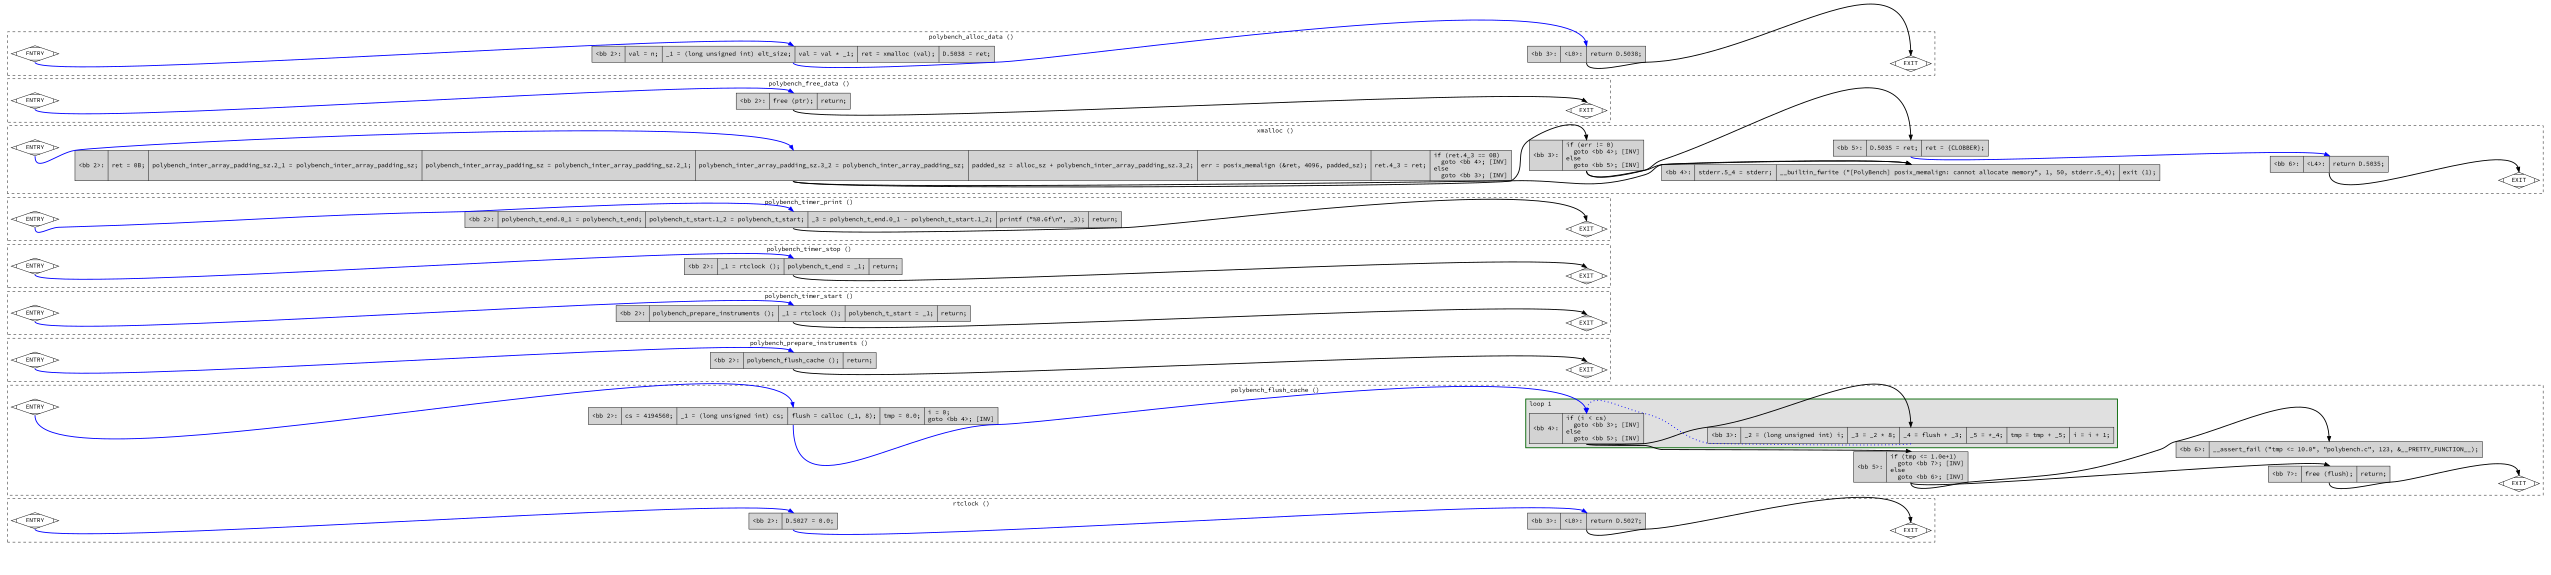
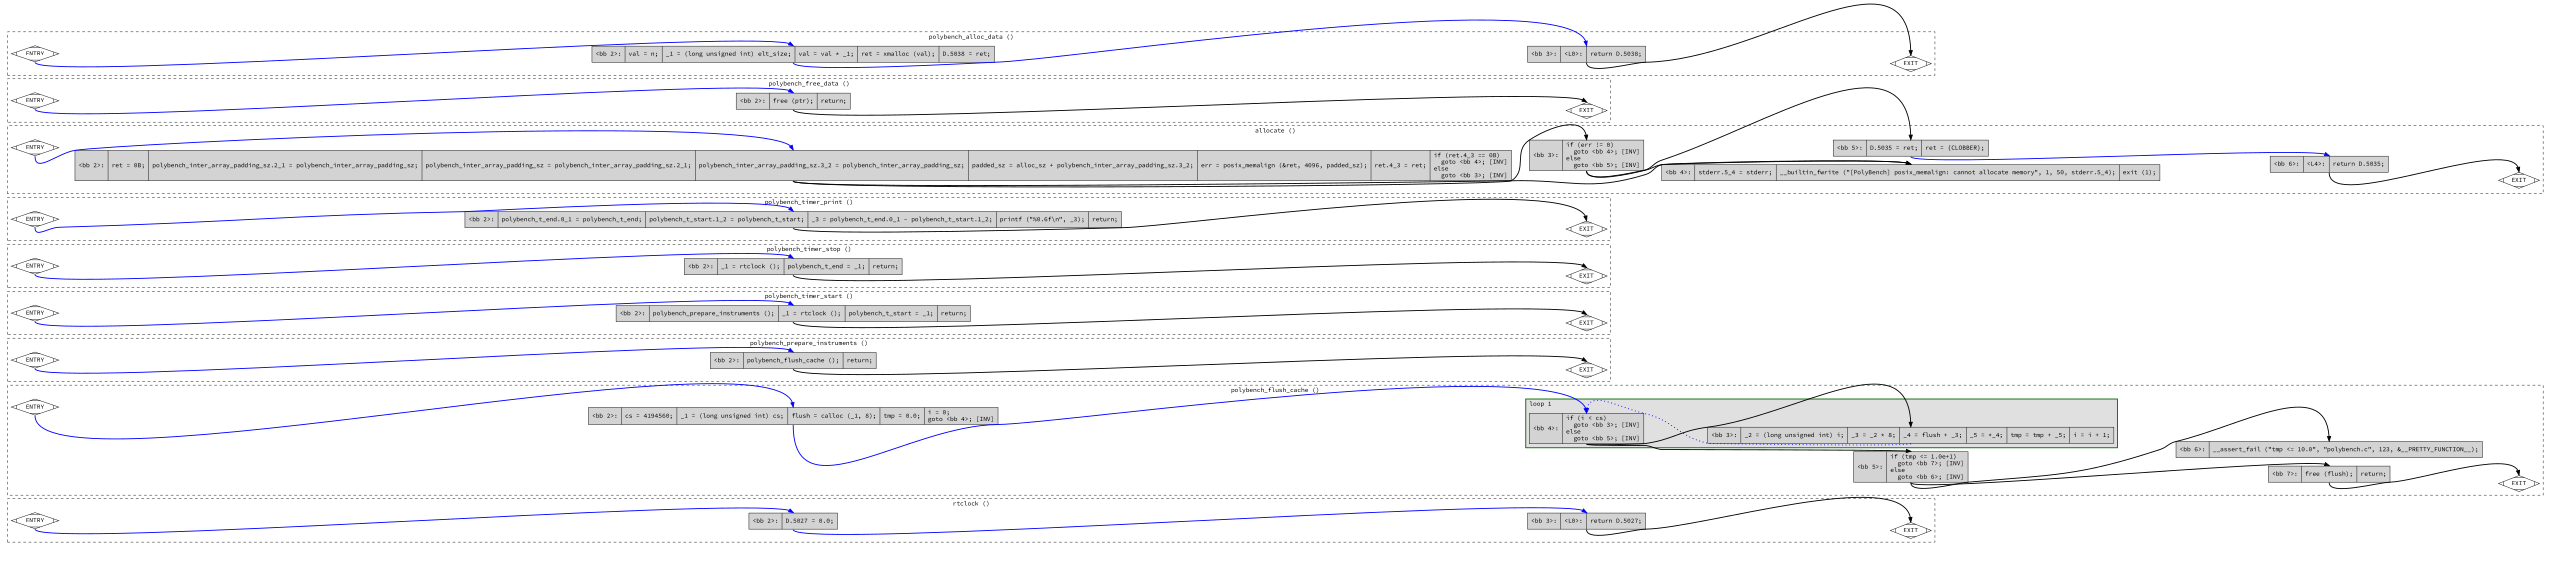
cluster "xmalloc ()": label "xmalloc ()" -> "allocate ()"
